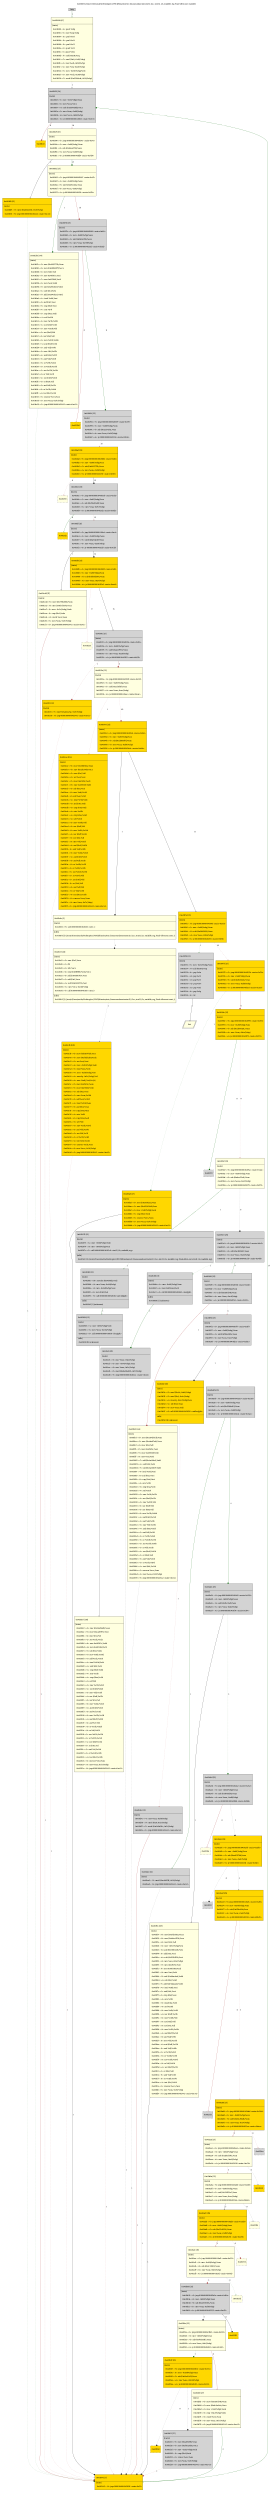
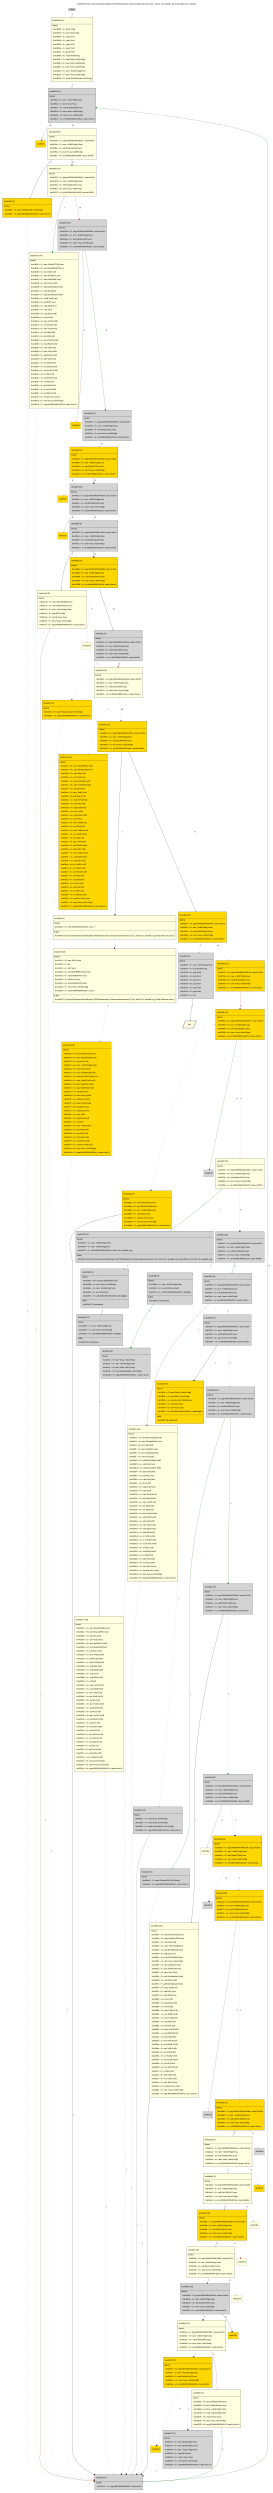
node "0x40237e": fillcolor lightyellow -> gold
node "0x402442 [5]": fillcolor gold -> lightgrey
